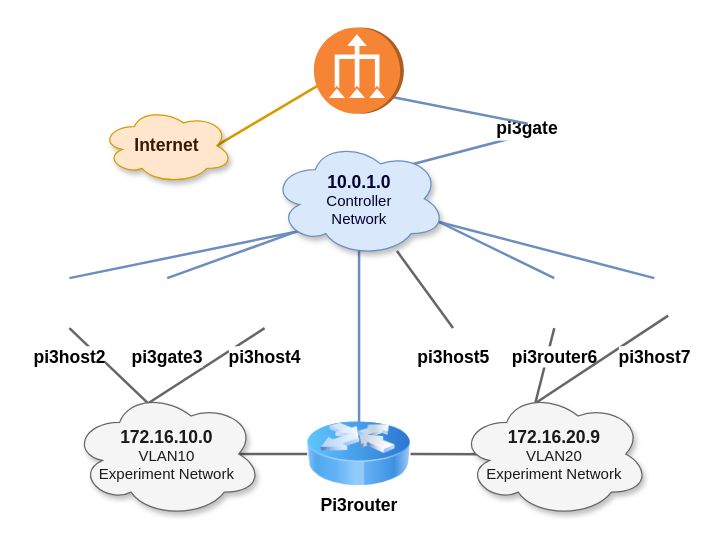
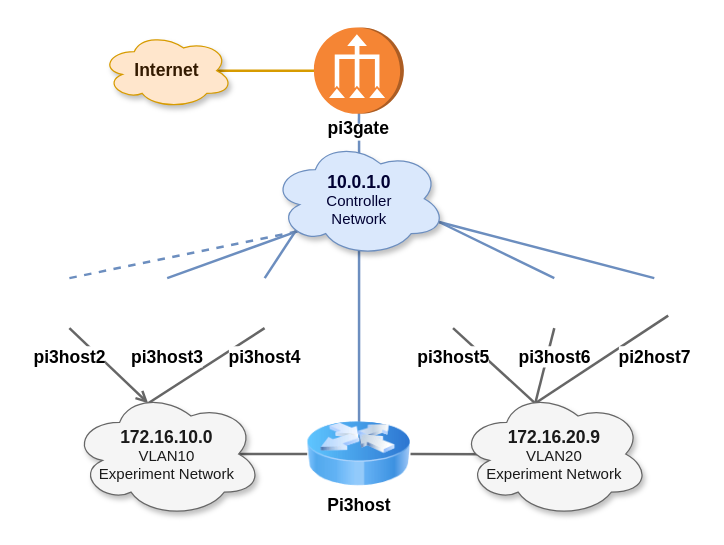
node "pi3gate": moved (528, 128) -> (359, 128)
node "Internet": moved (167, 146) -> (167, 71)
edge "10.0.1.0 Controller Network" -- "pi3host2": style solid -> dashed
edge "10.0.1.0 Controller Network" -- "pi3host4": added
edge "10.0.1.0 Controller Network" -- "pi3host5": now "172.16.20.9 VLAN20 Experiment Network" -- "pi3host5"
node "pi3gate3": label "pi3gate3" -> "pi3host3"
node "pi3router6": label "pi3router6" -> "pi3host6"
node "pi3host7": label "pi3host7" -> "pi2host7"
edge "pi3host2" -- "172.16.10.0 VLAN10 Experiment Network": arrowhead none -> open
node "Pi3router": label "Pi3router" -> "Pi3host"
